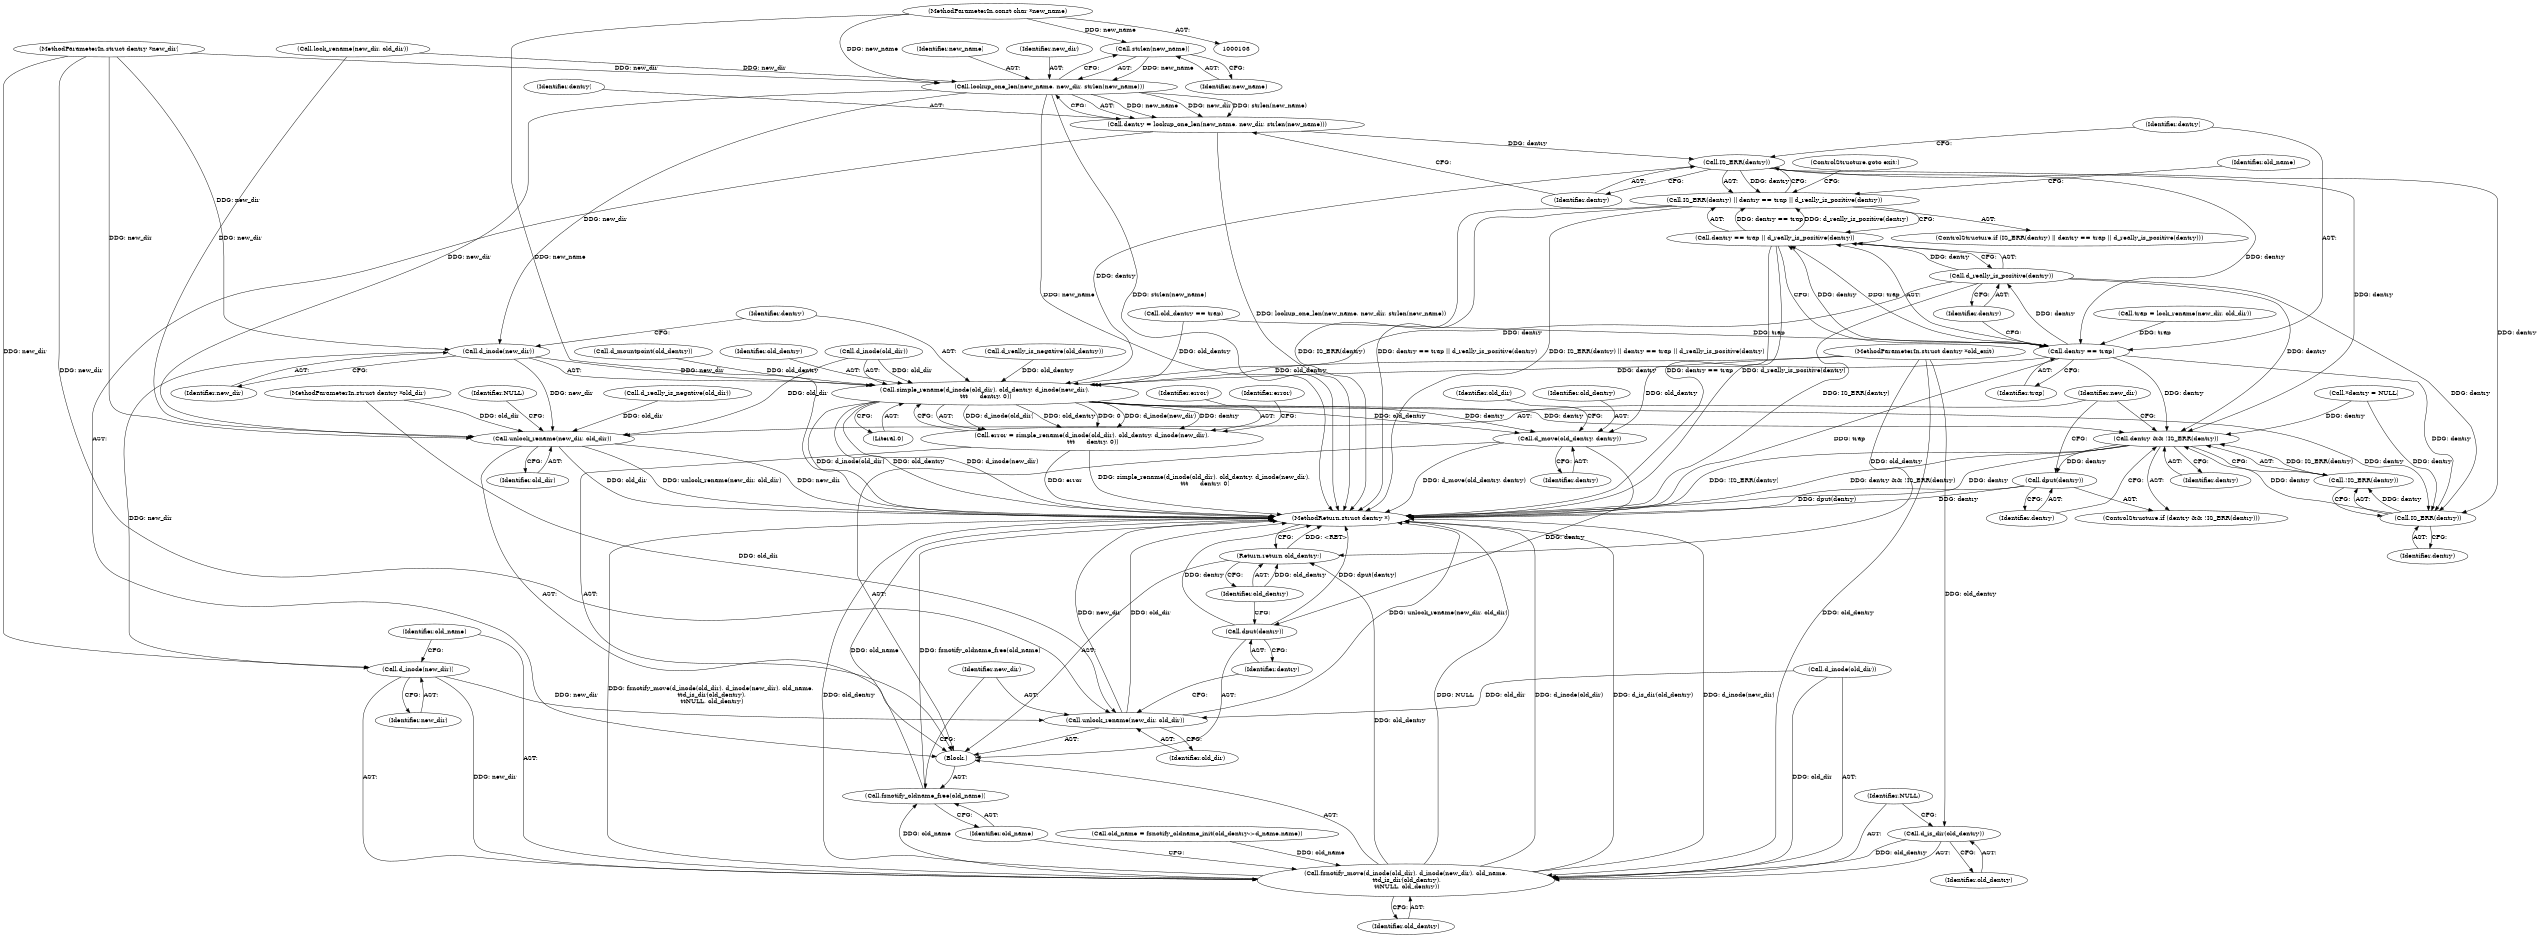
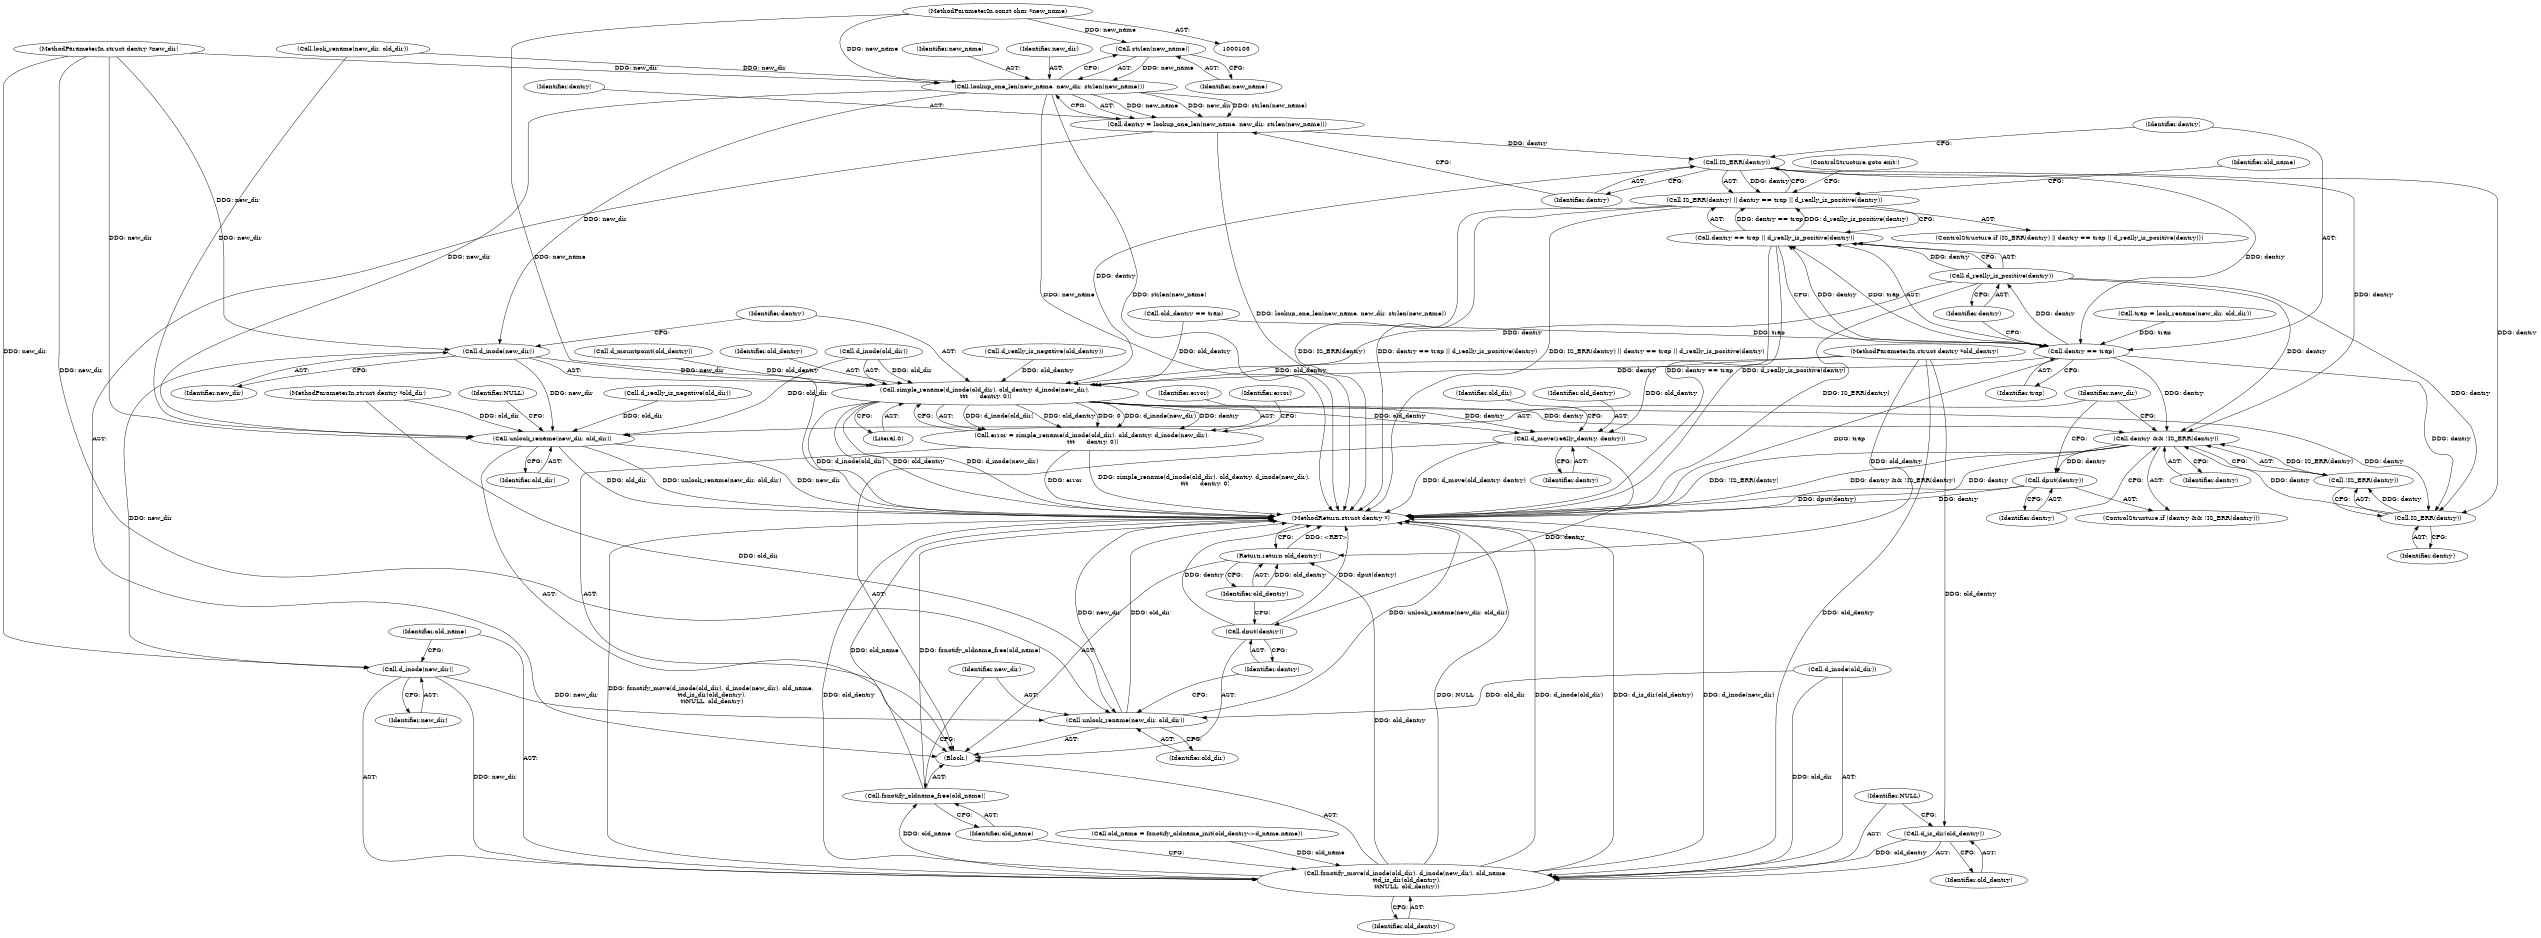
node "(MethodParameterIn,struct dentry *old_exit)": label "(MethodParameterIn,struct dentry *old_exit)" -> "(MethodParameterIn,struct dentry *old_dentry)"
node "(Call,*dentry = NULL)": removed
node "(Call,d_move(old_dentry, dentry))": label "(Call,d_move(old_dentry, dentry))" -> "(Call,d_move(really_dentry, dentry))"
edge "(Block,)" -> "(Call,fsnotify_oldname_free(old_name))": reversed
